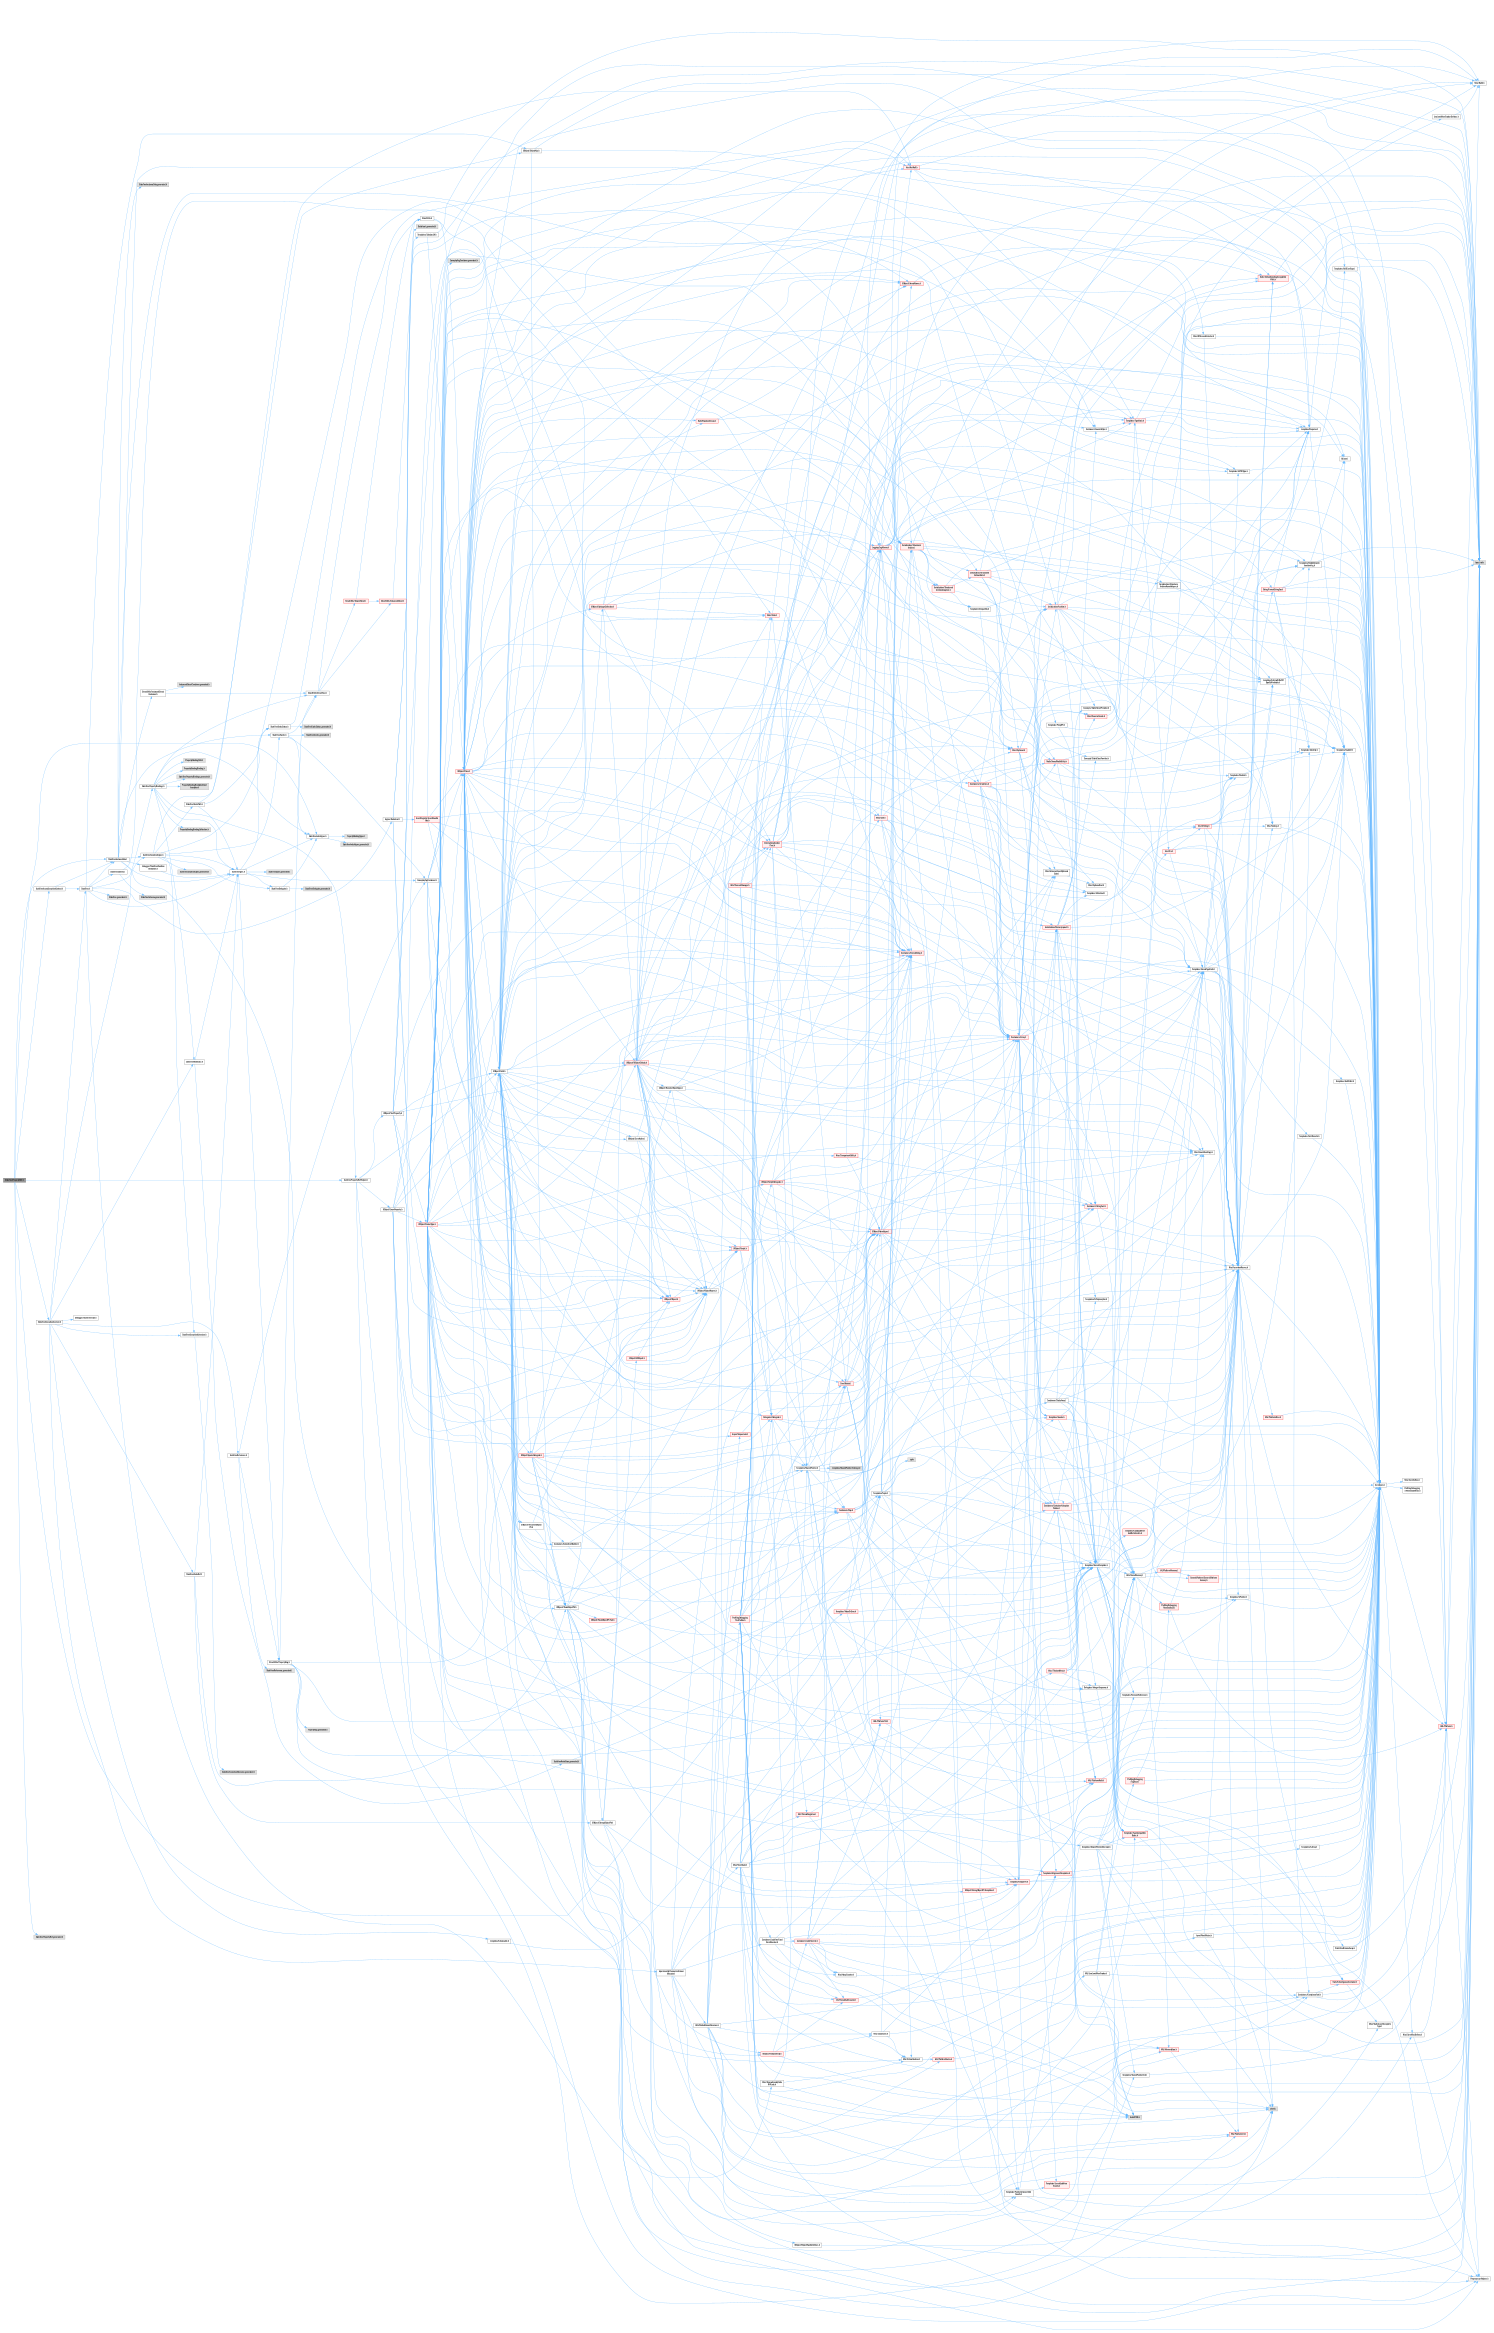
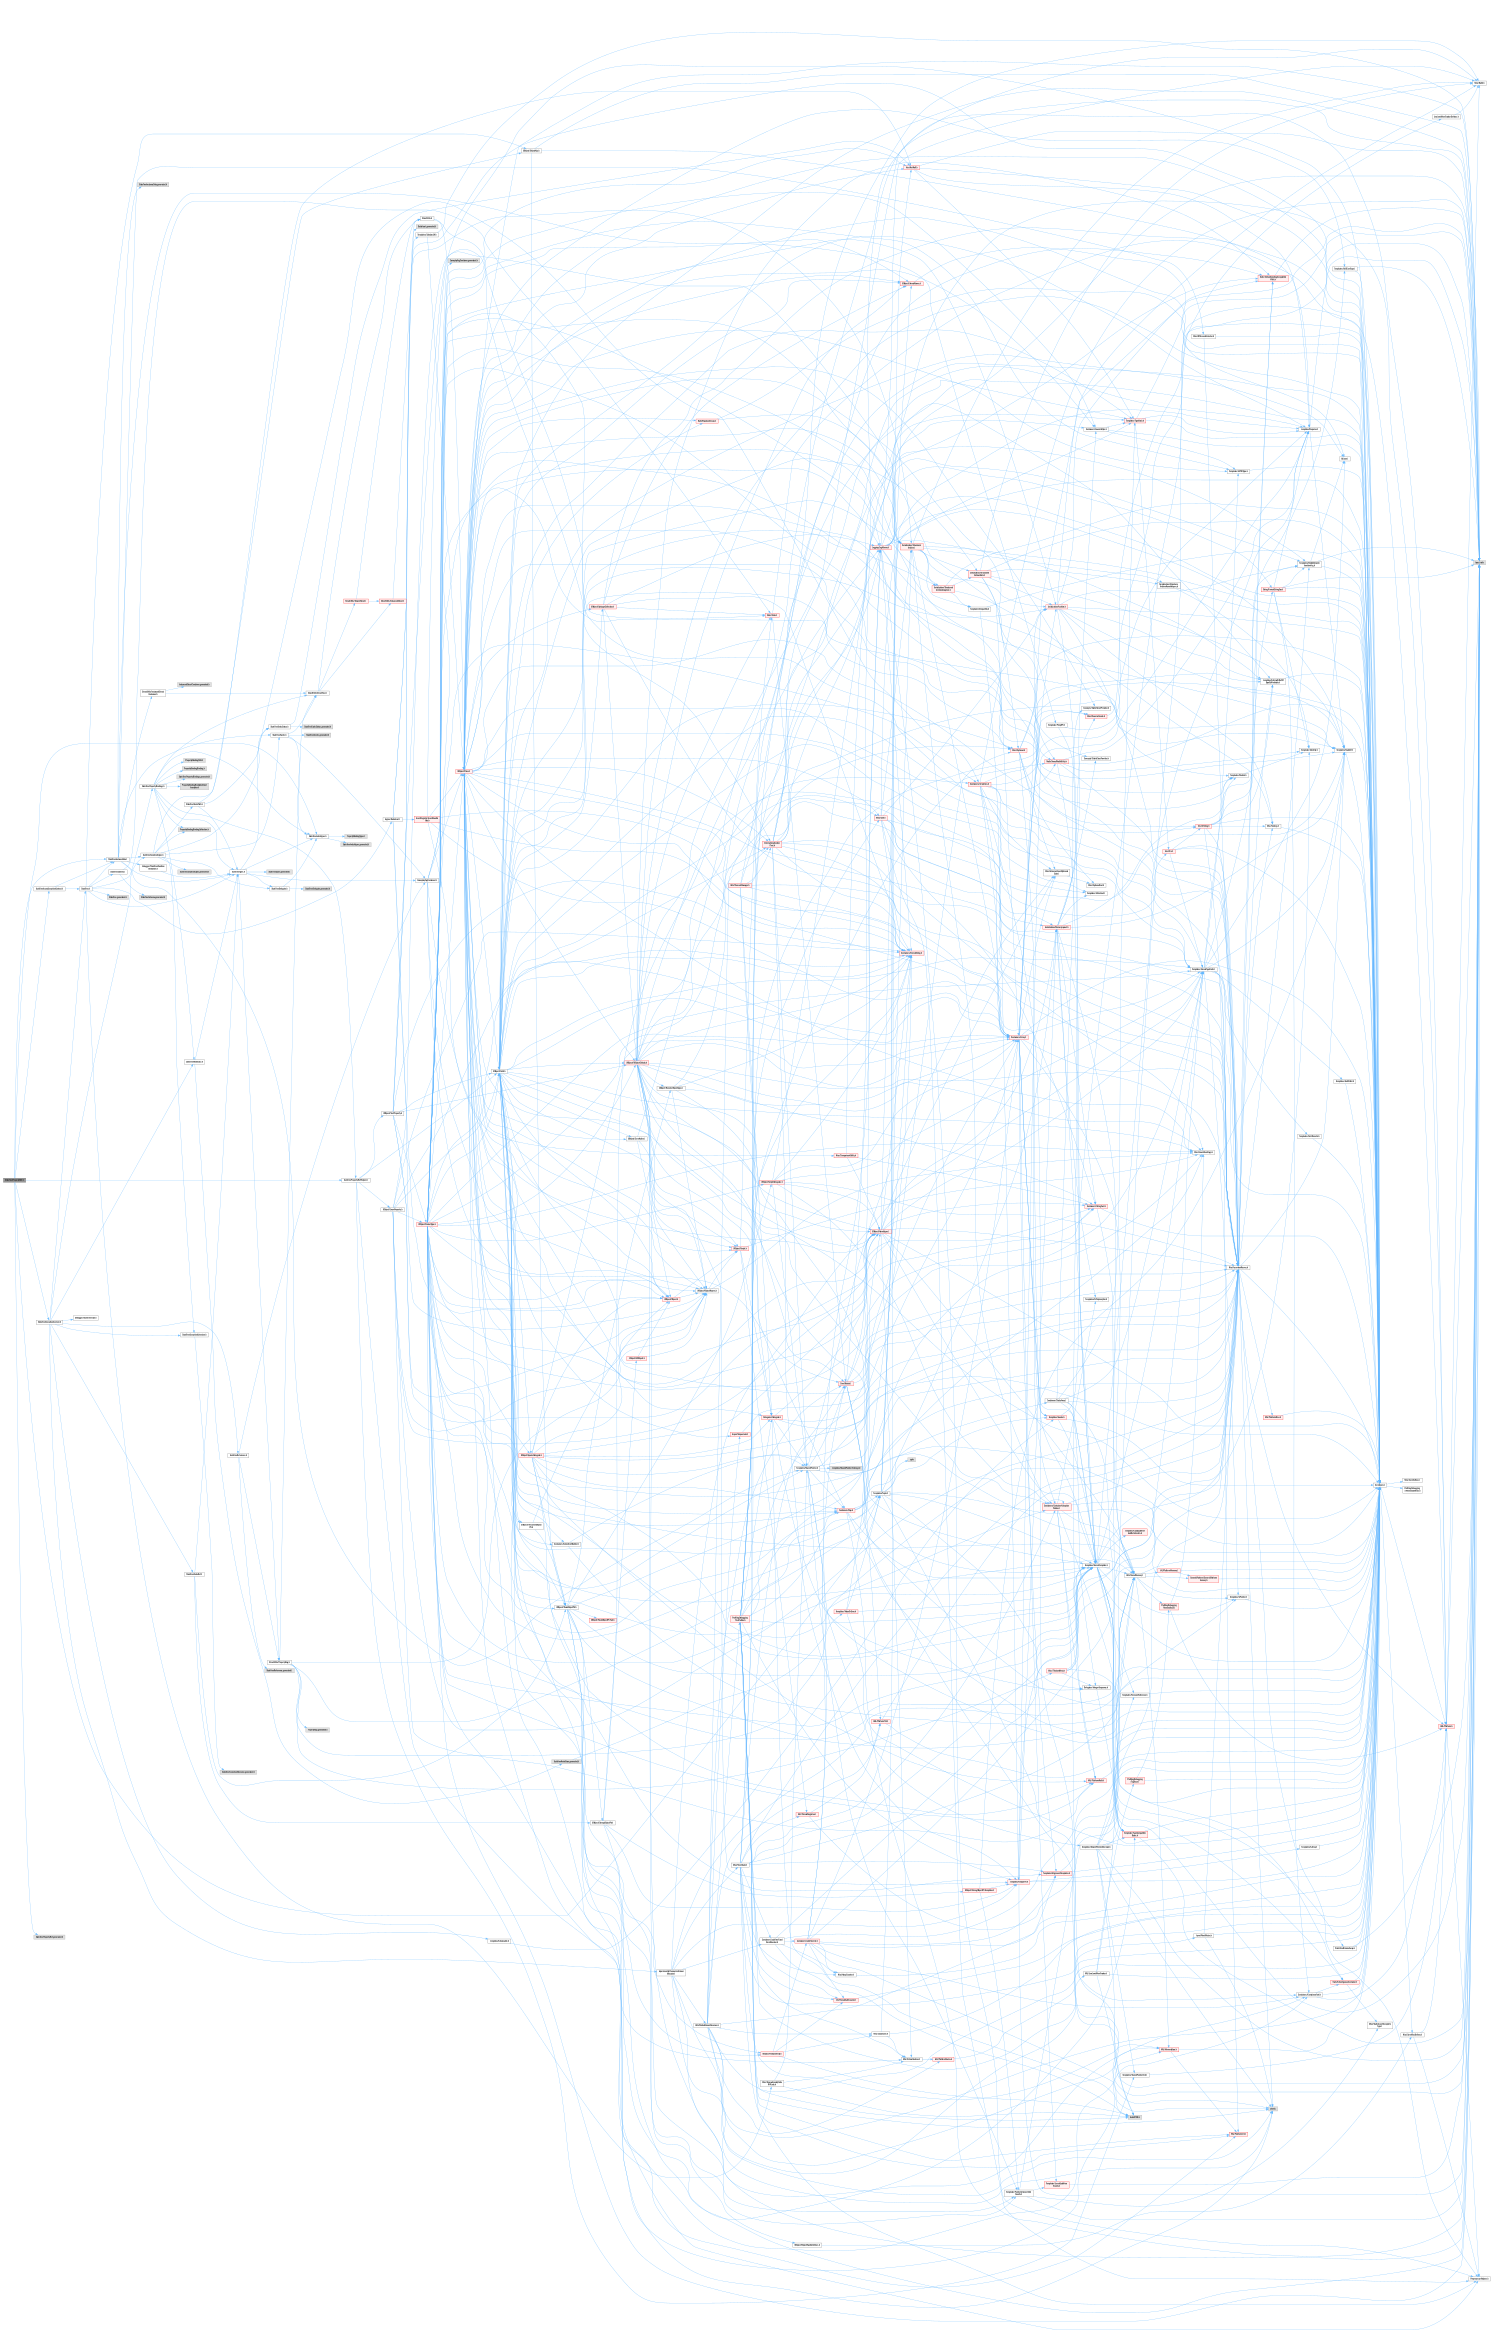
edge "StateTreeExecutionTypes.h" -> "StateTreeTypes.h": now "StateTreeExecutionTypes.h" -> "PropertyBindingBindingCollection.h"
edge "UObject/GCObject.h" -> "UObject/Script.h": now "UObject/UObjectGlobals.h" -> "UObject/Script.h"
edge "Misc/ScopeLock.h" -> "Misc/AssertionMacros.h": now "HAL/PlatformTLS.h" -> "Misc/AssertionMacros.h"
